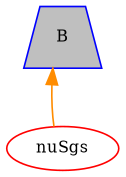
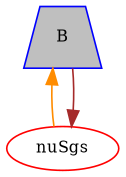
edge "B" -> "nuSgs": added
